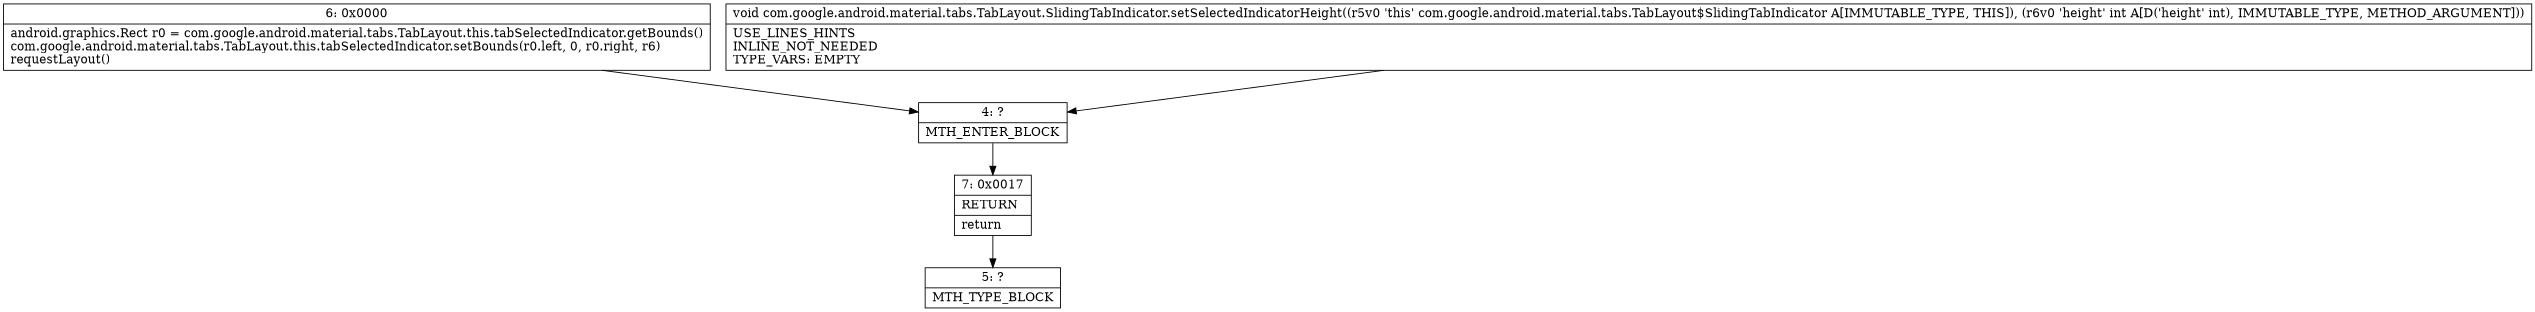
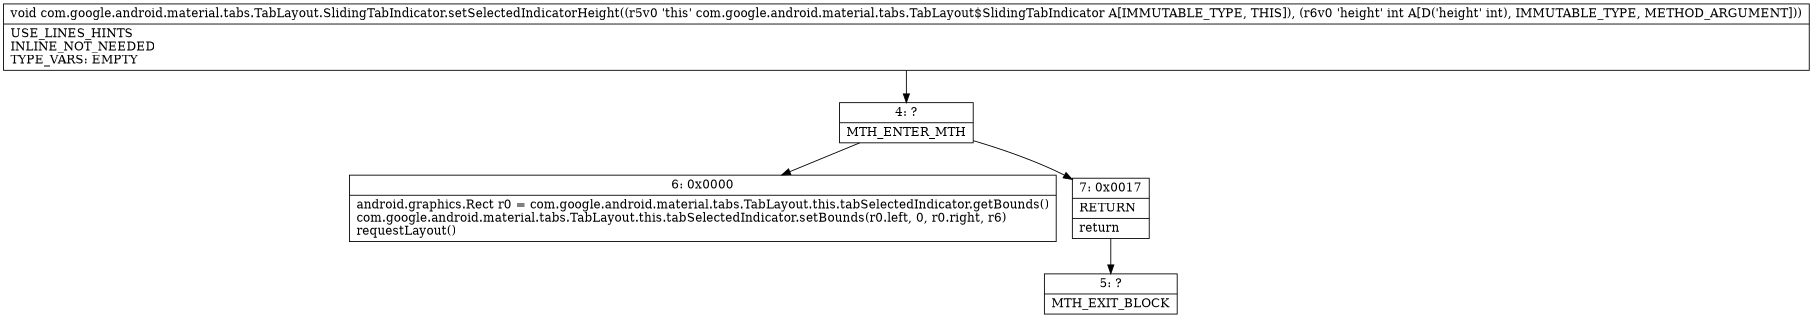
edge "6: 0x0000" -> "4: ?": reversed
node "4: ?": text "MTH_ENTER_BLOCK" -> "MTH_ENTER_MTH"
node "5: ?": text "MTH_TYPE_BLOCK" -> "MTH_EXIT_BLOCK"
